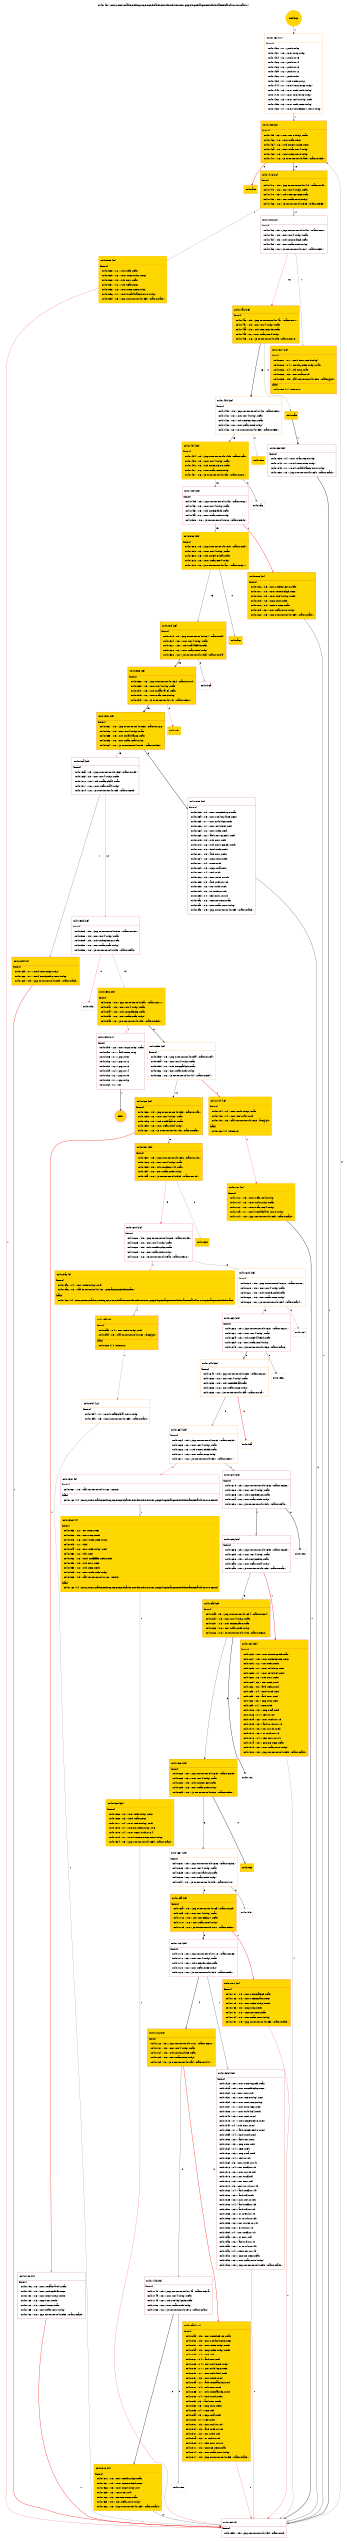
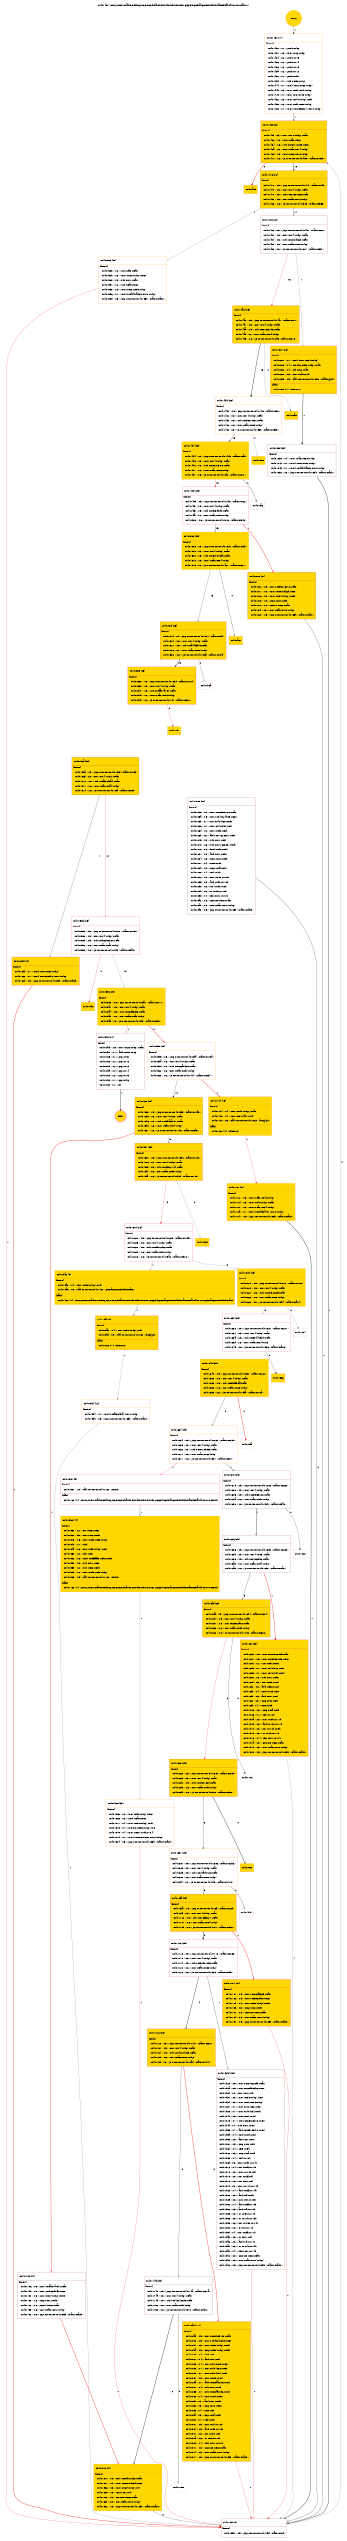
node "Desktop": label "Desktop" -> "Entry"
node "0x401989 [25]": fillcolor gold -> white
edge "0x401cae" -> "0x40183e [23]": now "0x401827 [23]" -> "0x40183e [23]"
node "0x401551 [25]": removed
node "0x40156a [25]": fillcolor white -> gold
node "0x401ddc": fillcolor white -> gold
edge "0x40159c [25]" -> "0x4015b5 [25]": color black -> red
node "0x401619 [25]": fillcolor white -> gold
edge "0x401632 [25]" -> "0x40164b [25]": removed, label "8"
node "0x40164b [25]": fillcolor white -> gold
node "0x401e36": fillcolor white -> gold
edge "0x40167d [25]" -> "0x401dd0": style bold -> solid
edge "0x4016af [25]" -> "0x4016c8 [25]": color black -> red
edge "0x4016af [25]" -> "0x40179c": style bold -> solid
node "0x401968 [33]": fillcolor gold -> white
edge "0x4017d6 [27]" -> "0x401e5b [5]": now "0x4017d6 [27]" -> "0x40191c [27]"
